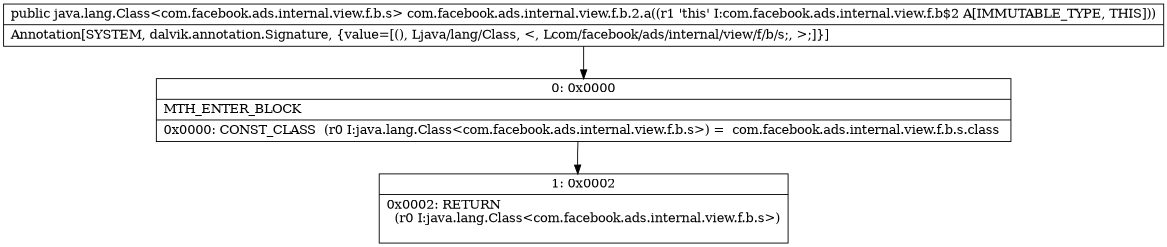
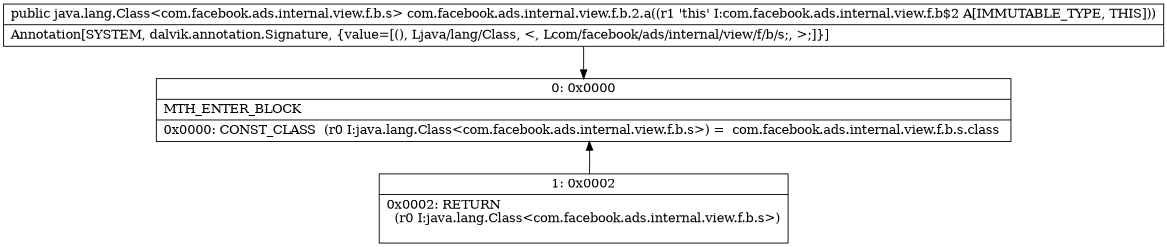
edge "0: 0x0000" -> "1: 0x0002": reversed
